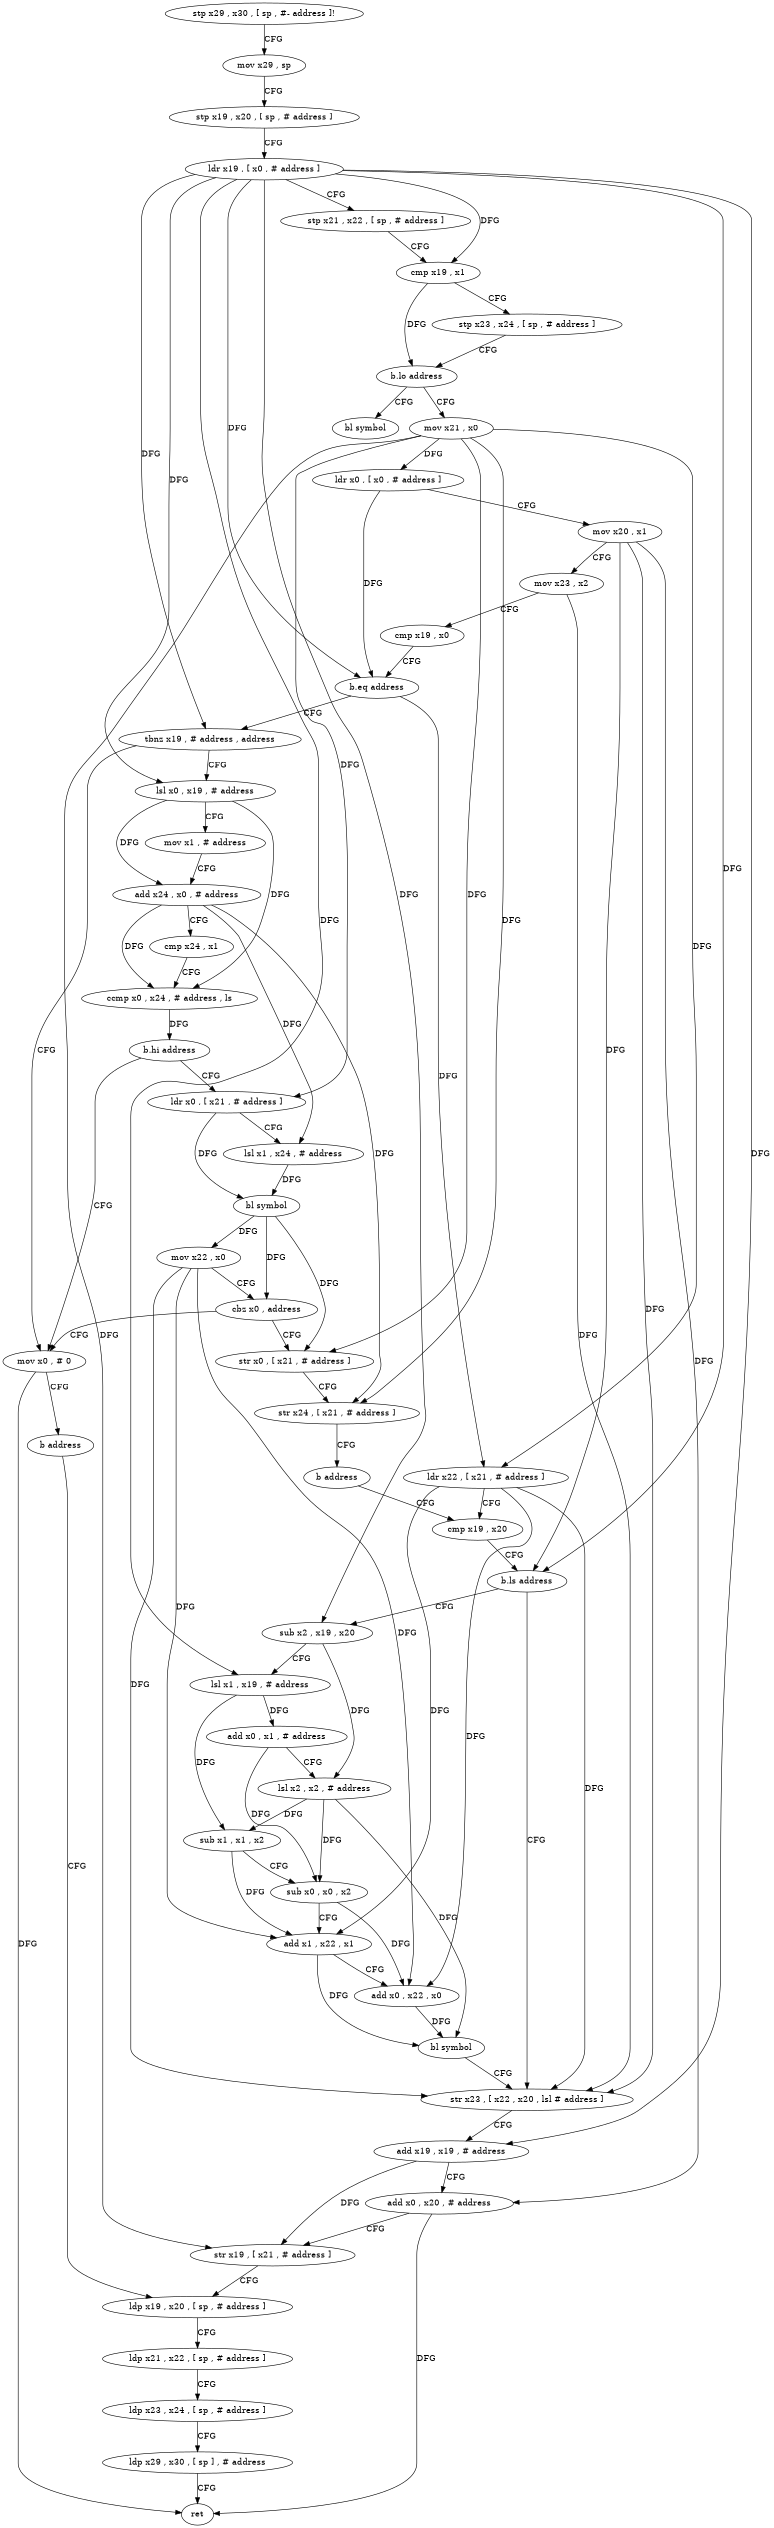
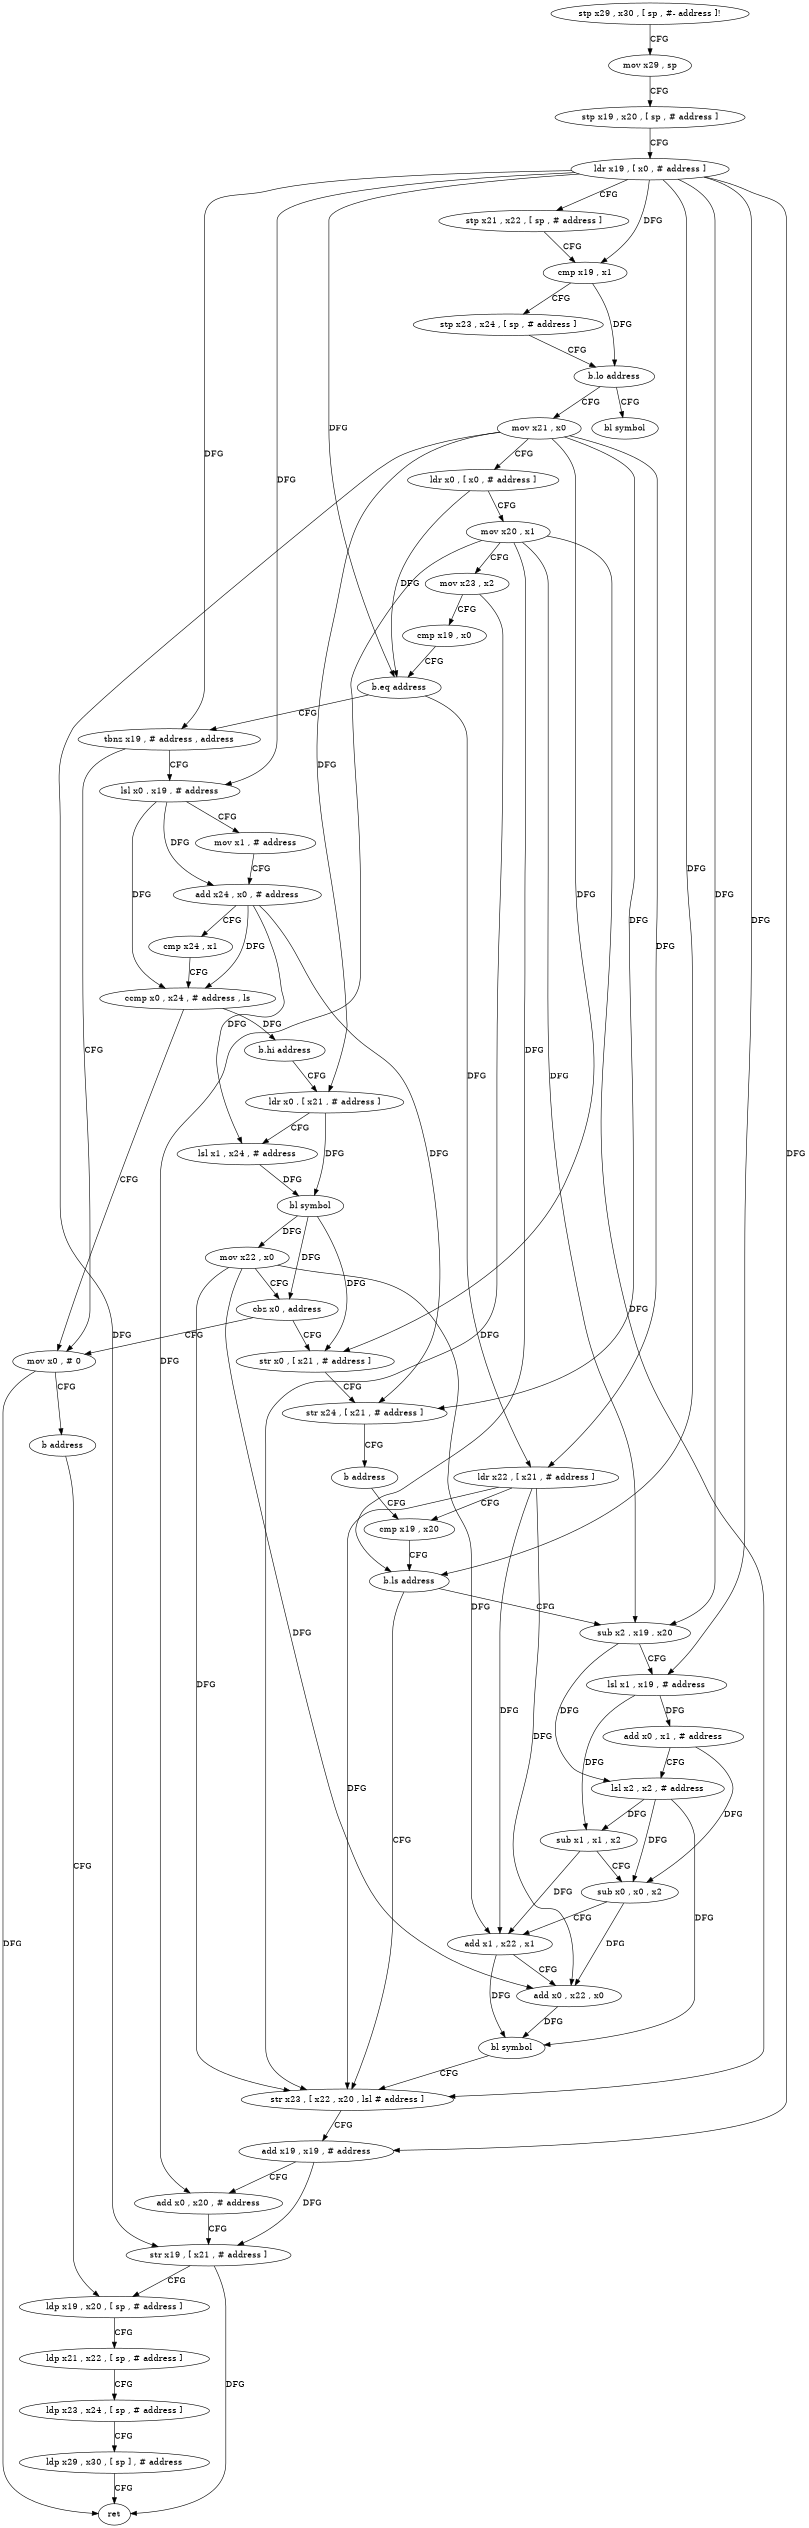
edge "mov x21 , x0" -> "ldr x0 , [ x0 , # address ]": label "DFG" -> "CFG"
edge "mov x20 , x1" -> "sub x2 , x19 , x20": added, label "DFG"
edge "b.hi address" -> "mov x0 , # 0": now "ccmp x0 , x24 , # address , ls" -> "mov x0 , # 0"
edge "add x0 , x20 , # address" -> "ret": now "str x19 , [ x21 , # address ]" -> "ret"
